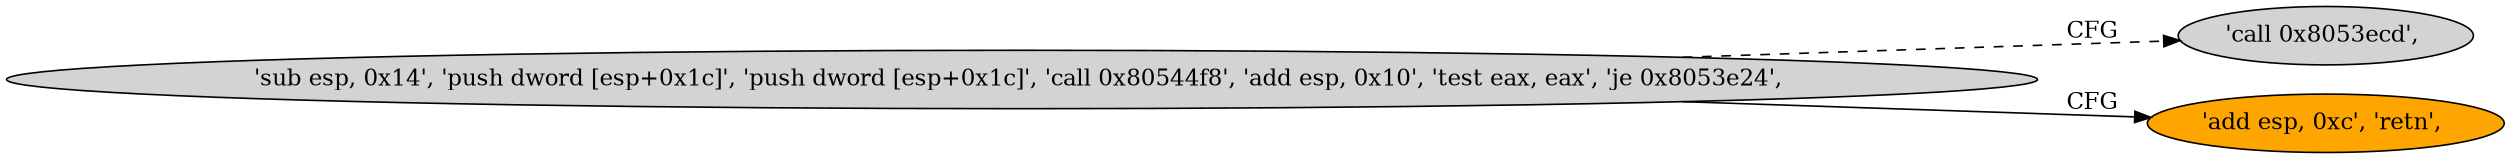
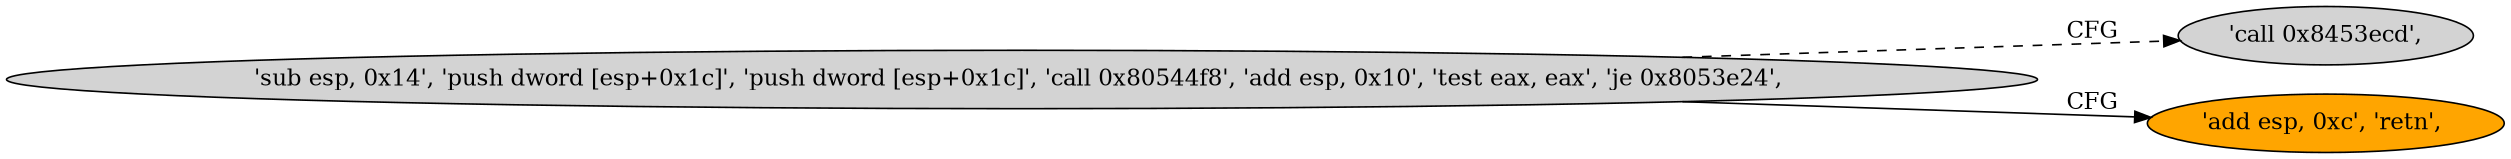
node "'call 0x8053ecd',": label "'call 0x8053ecd'," -> "'call 0x8453ecd',"
